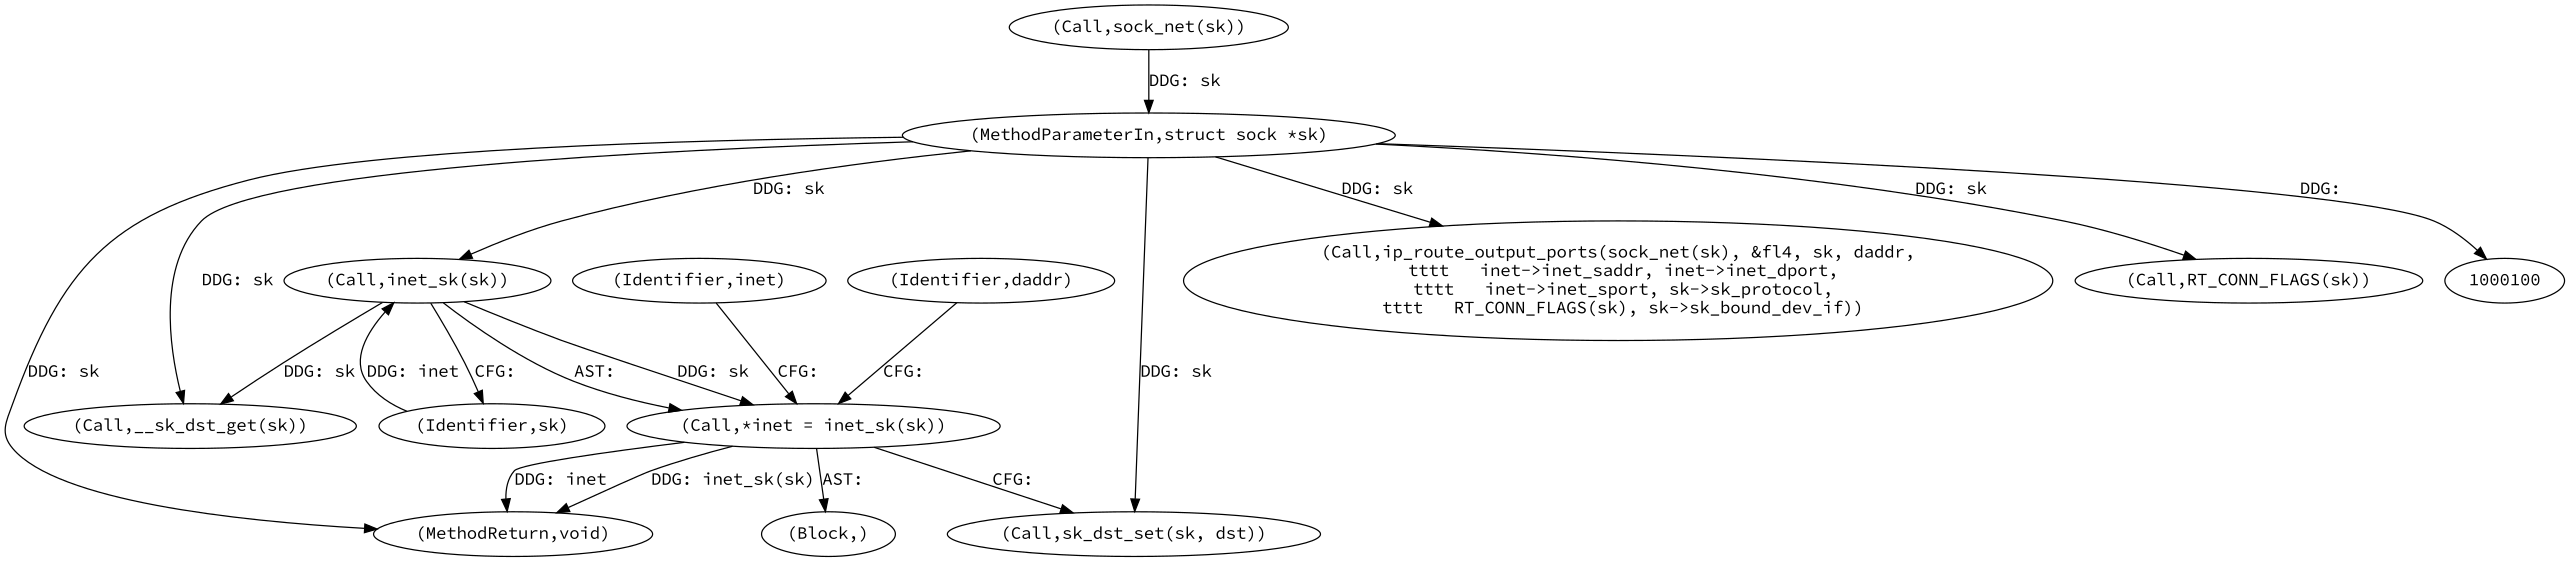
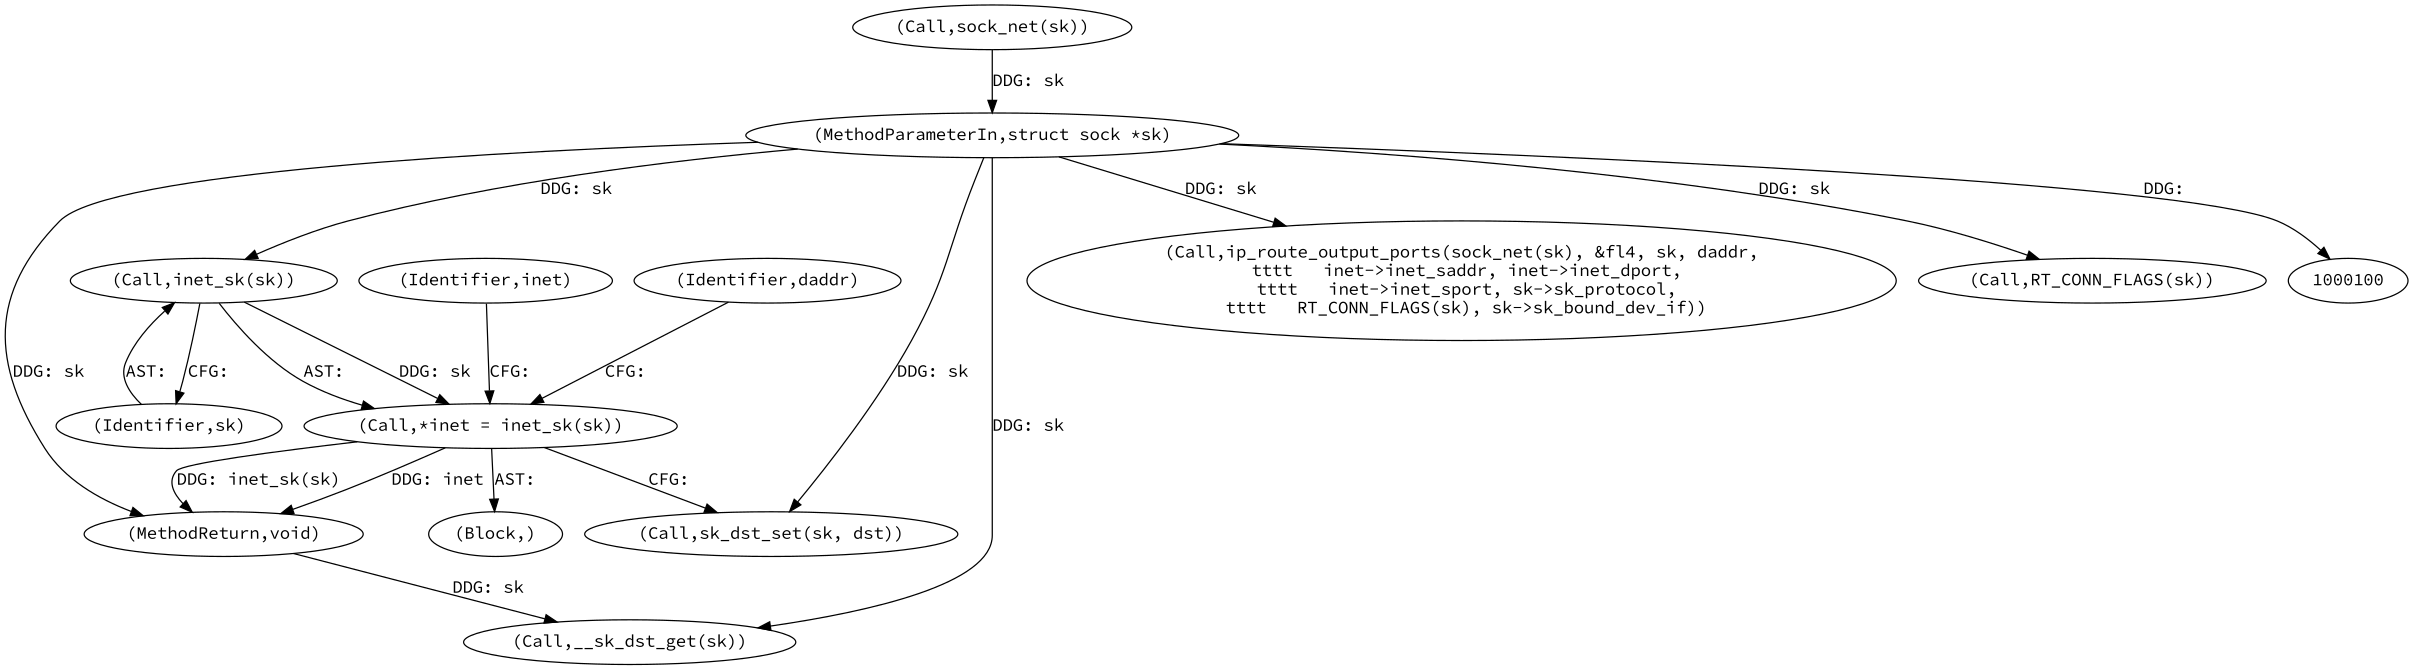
edge "(Call,inet_sk(sk))" -> "(Call,__sk_dst_get(sk))": now "(MethodReturn,void)" -> "(Call,__sk_dst_get(sk))"
edge "(Identifier,sk)" -> "(Call,inet_sk(sk))": label "DDG: inet" -> "AST: "
